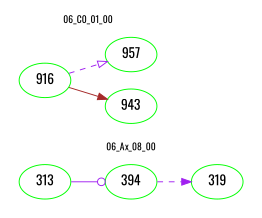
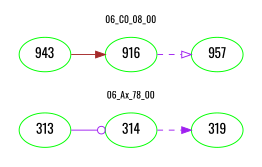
cluster "06_C0_01_00": label "06_C0_01_00" -> "06_C0_08_00"
edge "916" -> "943": reversed
cluster "06_Ax_08_00": label "06_Ax_08_00" -> "06_Ax_78_00"
node "394": label "394" -> "314"
